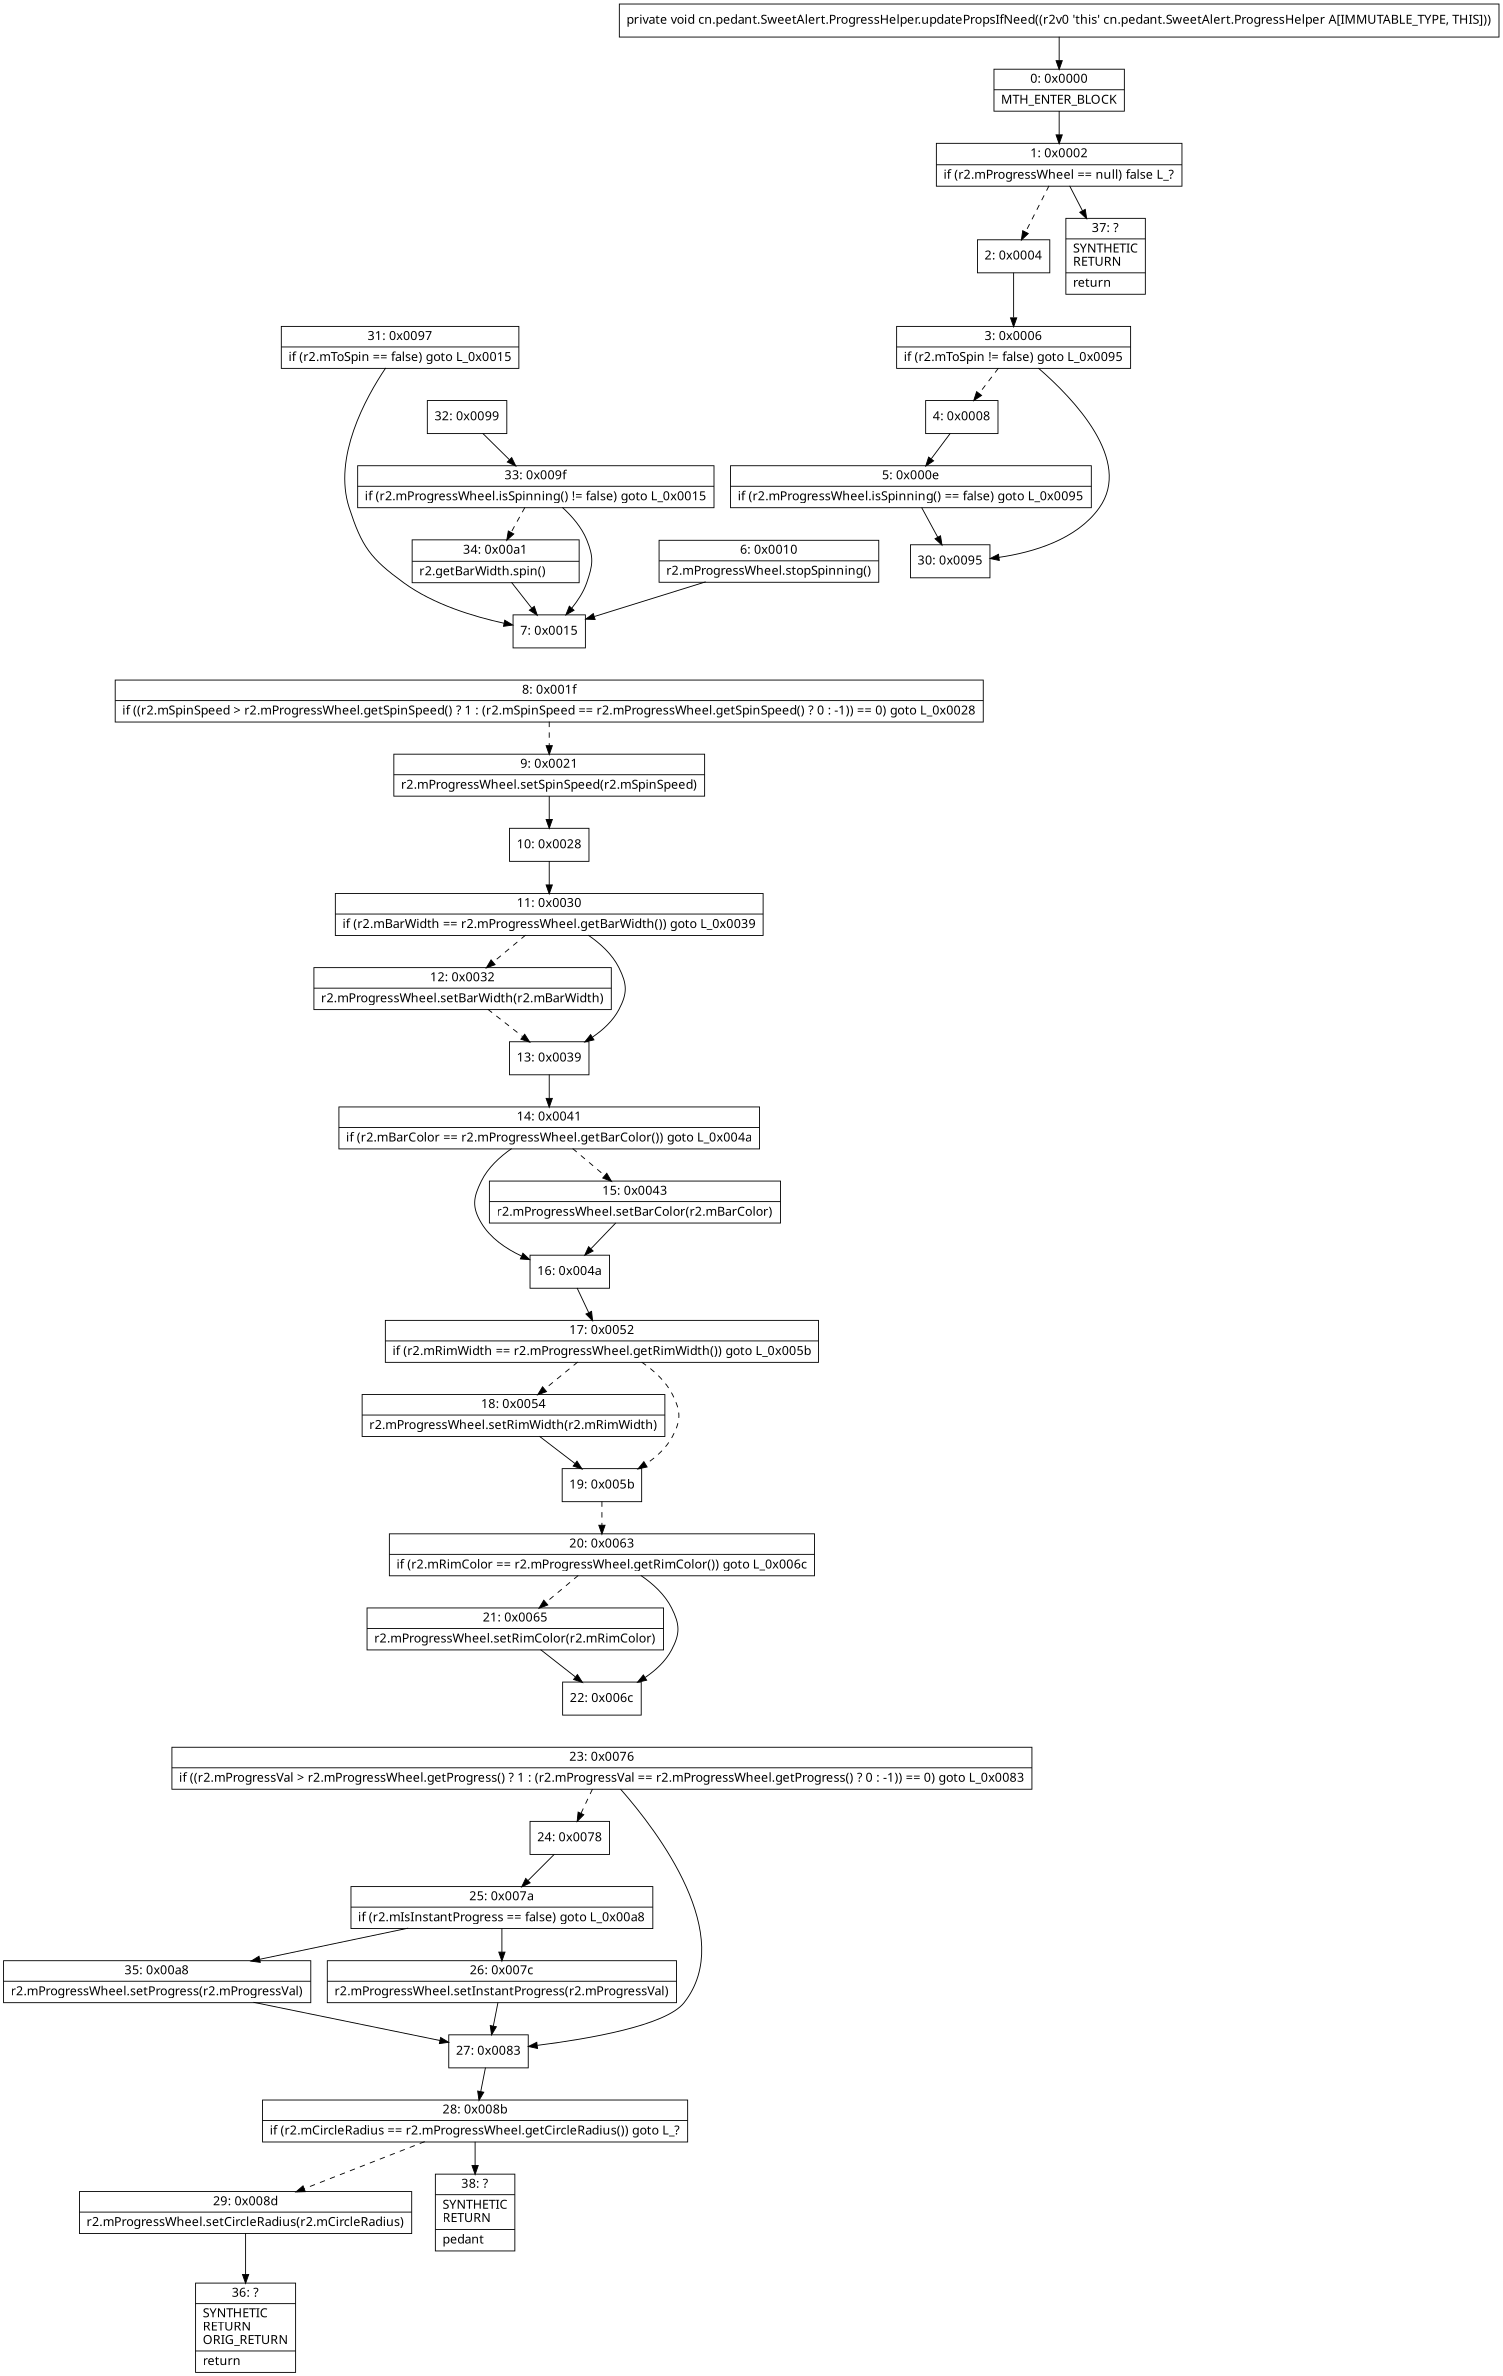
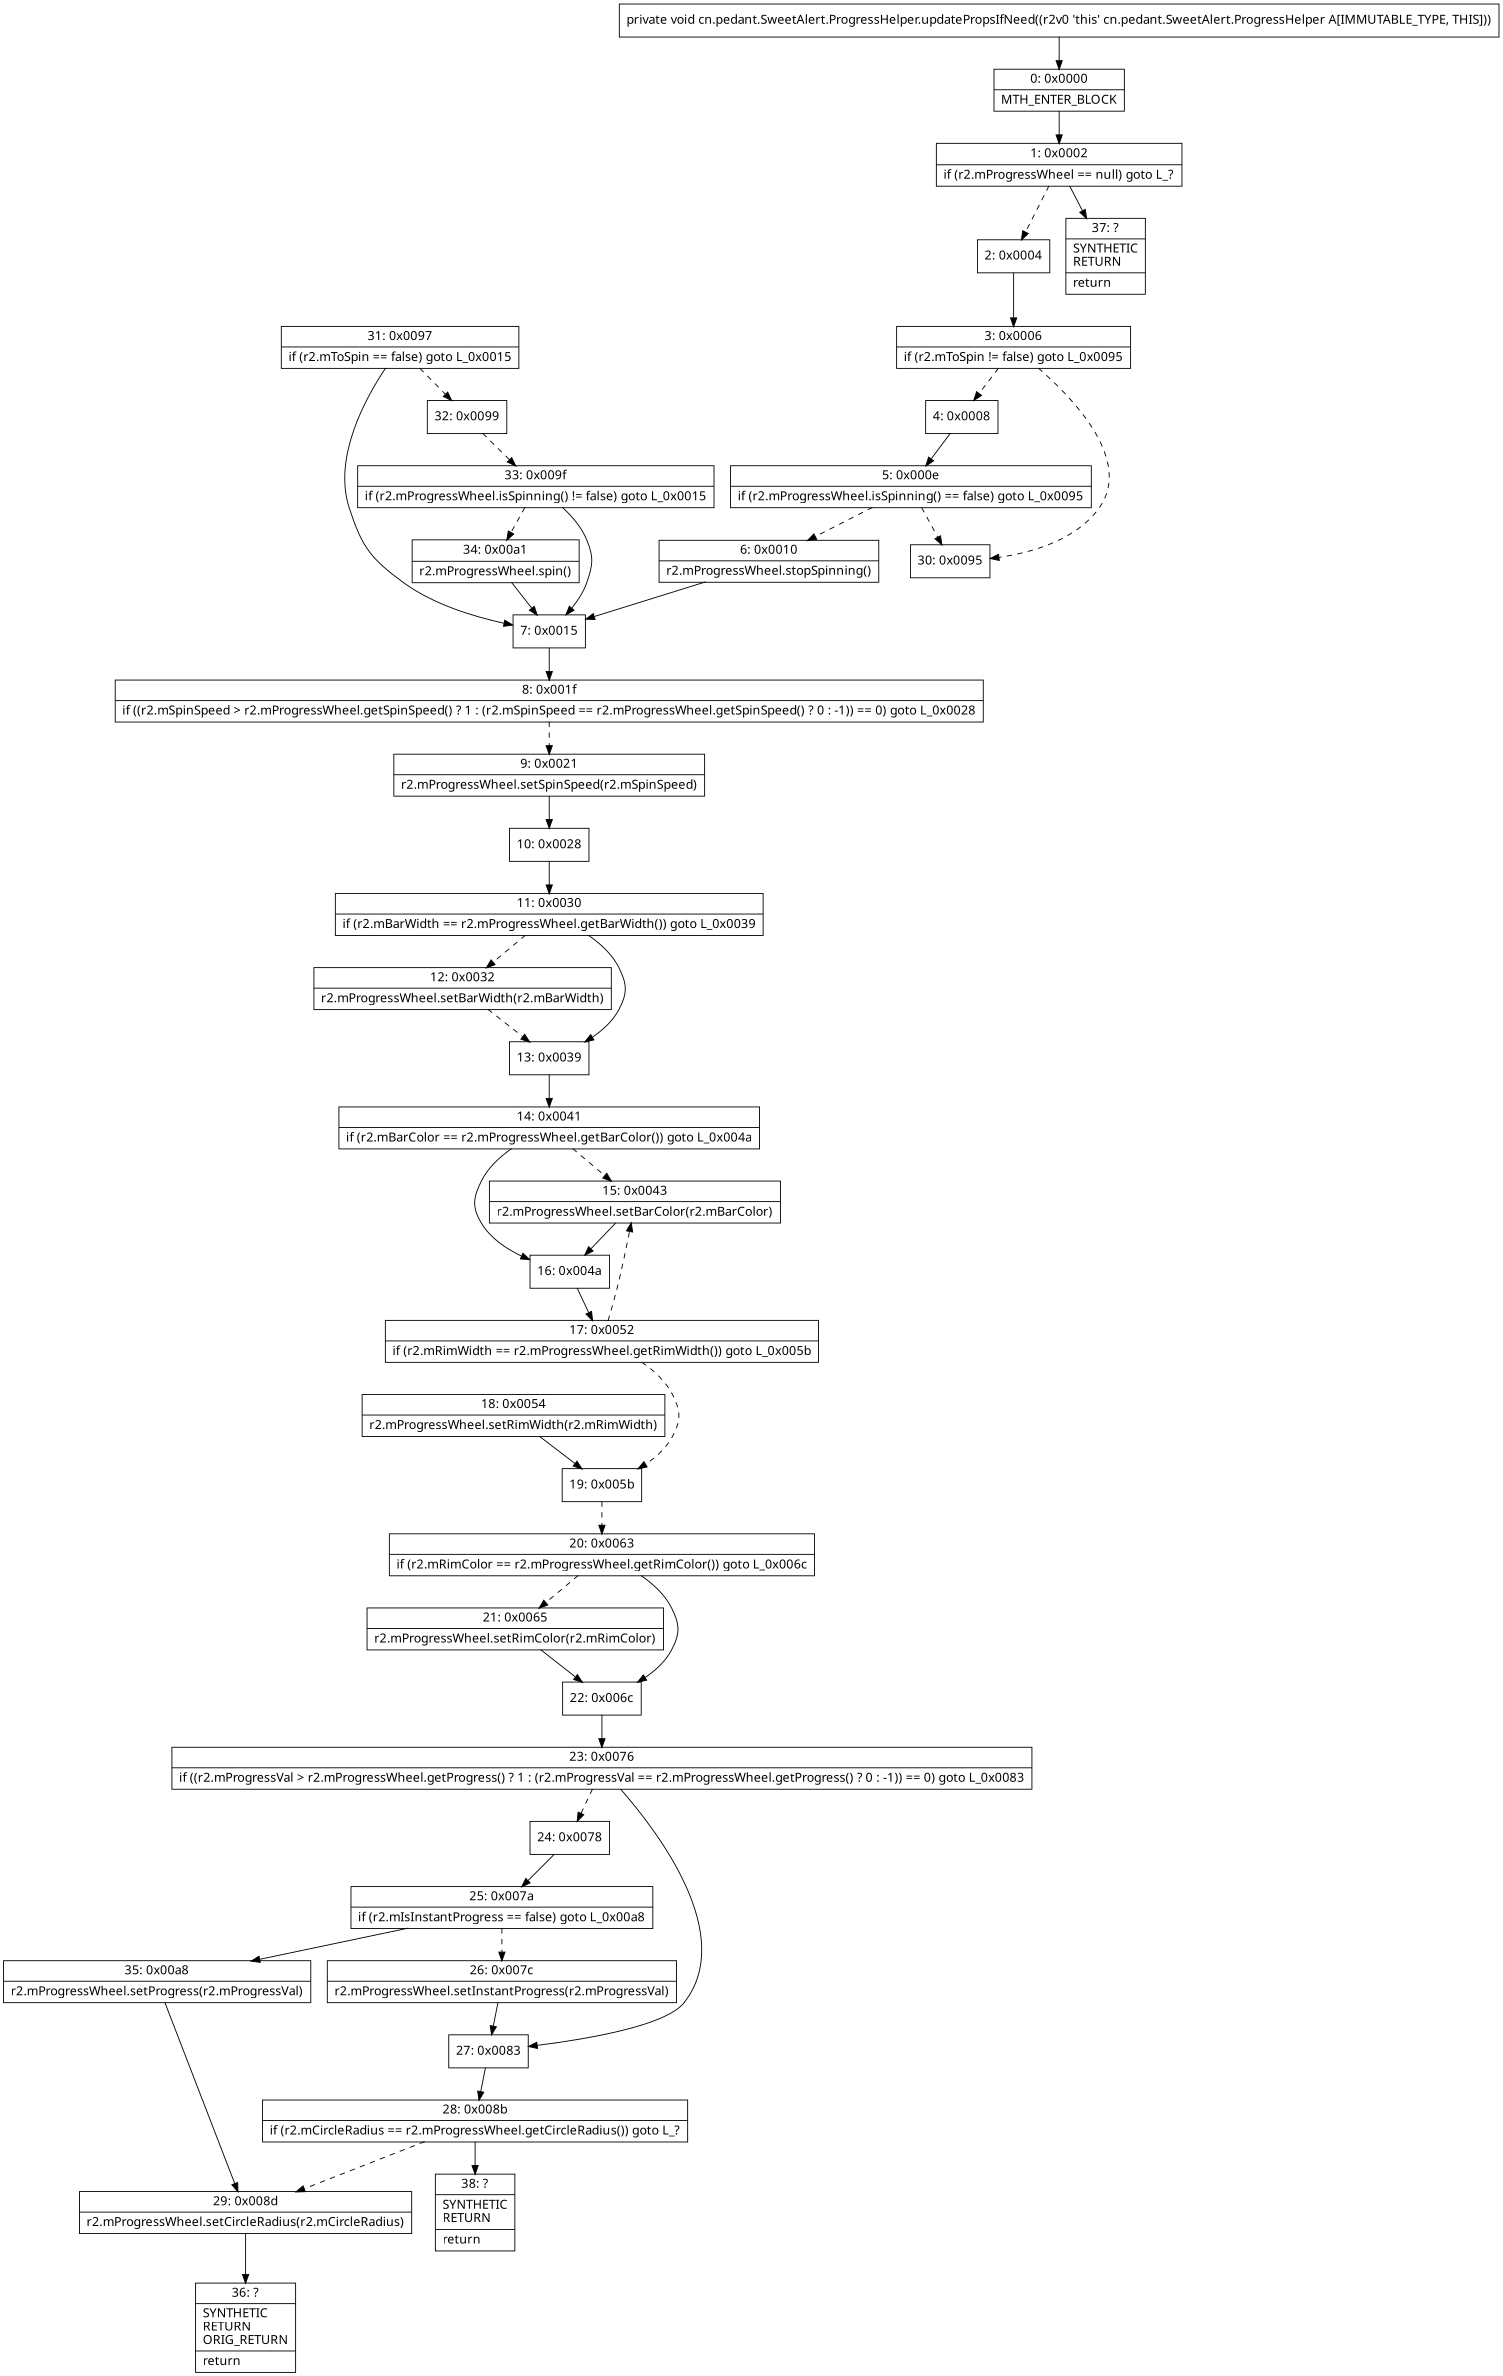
node "1: 0x0002": text "if (r2.mProgressWheel == null) false L_?" -> "if (r2.mProgressWheel == null) goto L_?"
edge "31: 0x0097" -> "32: 0x0099": added
edge "32: 0x0099" -> "33: 0x009f": style solid -> dashed
edge "3: 0x0006" -> "30: 0x0095": style solid -> dashed
edge "5: 0x000e" -> "6: 0x0010": added
edge "5: 0x000e" -> "30: 0x0095": style solid -> dashed
node "34: 0x00a1": text "r2.getBarWidth.spin()" -> "r2.mProgressWheel.spin()"
edge "7: 0x0015" -> "8: 0x001f": added
edge "17: 0x0052" -> "18: 0x0054": now "17: 0x0052" -> "15: 0x0043"
edge "22: 0x006c" -> "23: 0x0076": added
edge "25: 0x007a" -> "26: 0x007c": style solid -> dashed
edge "35: 0x00a8" -> "27: 0x0083": now "35: 0x00a8" -> "29: 0x008d"
node "38: ?": text "pedant" -> "return"
